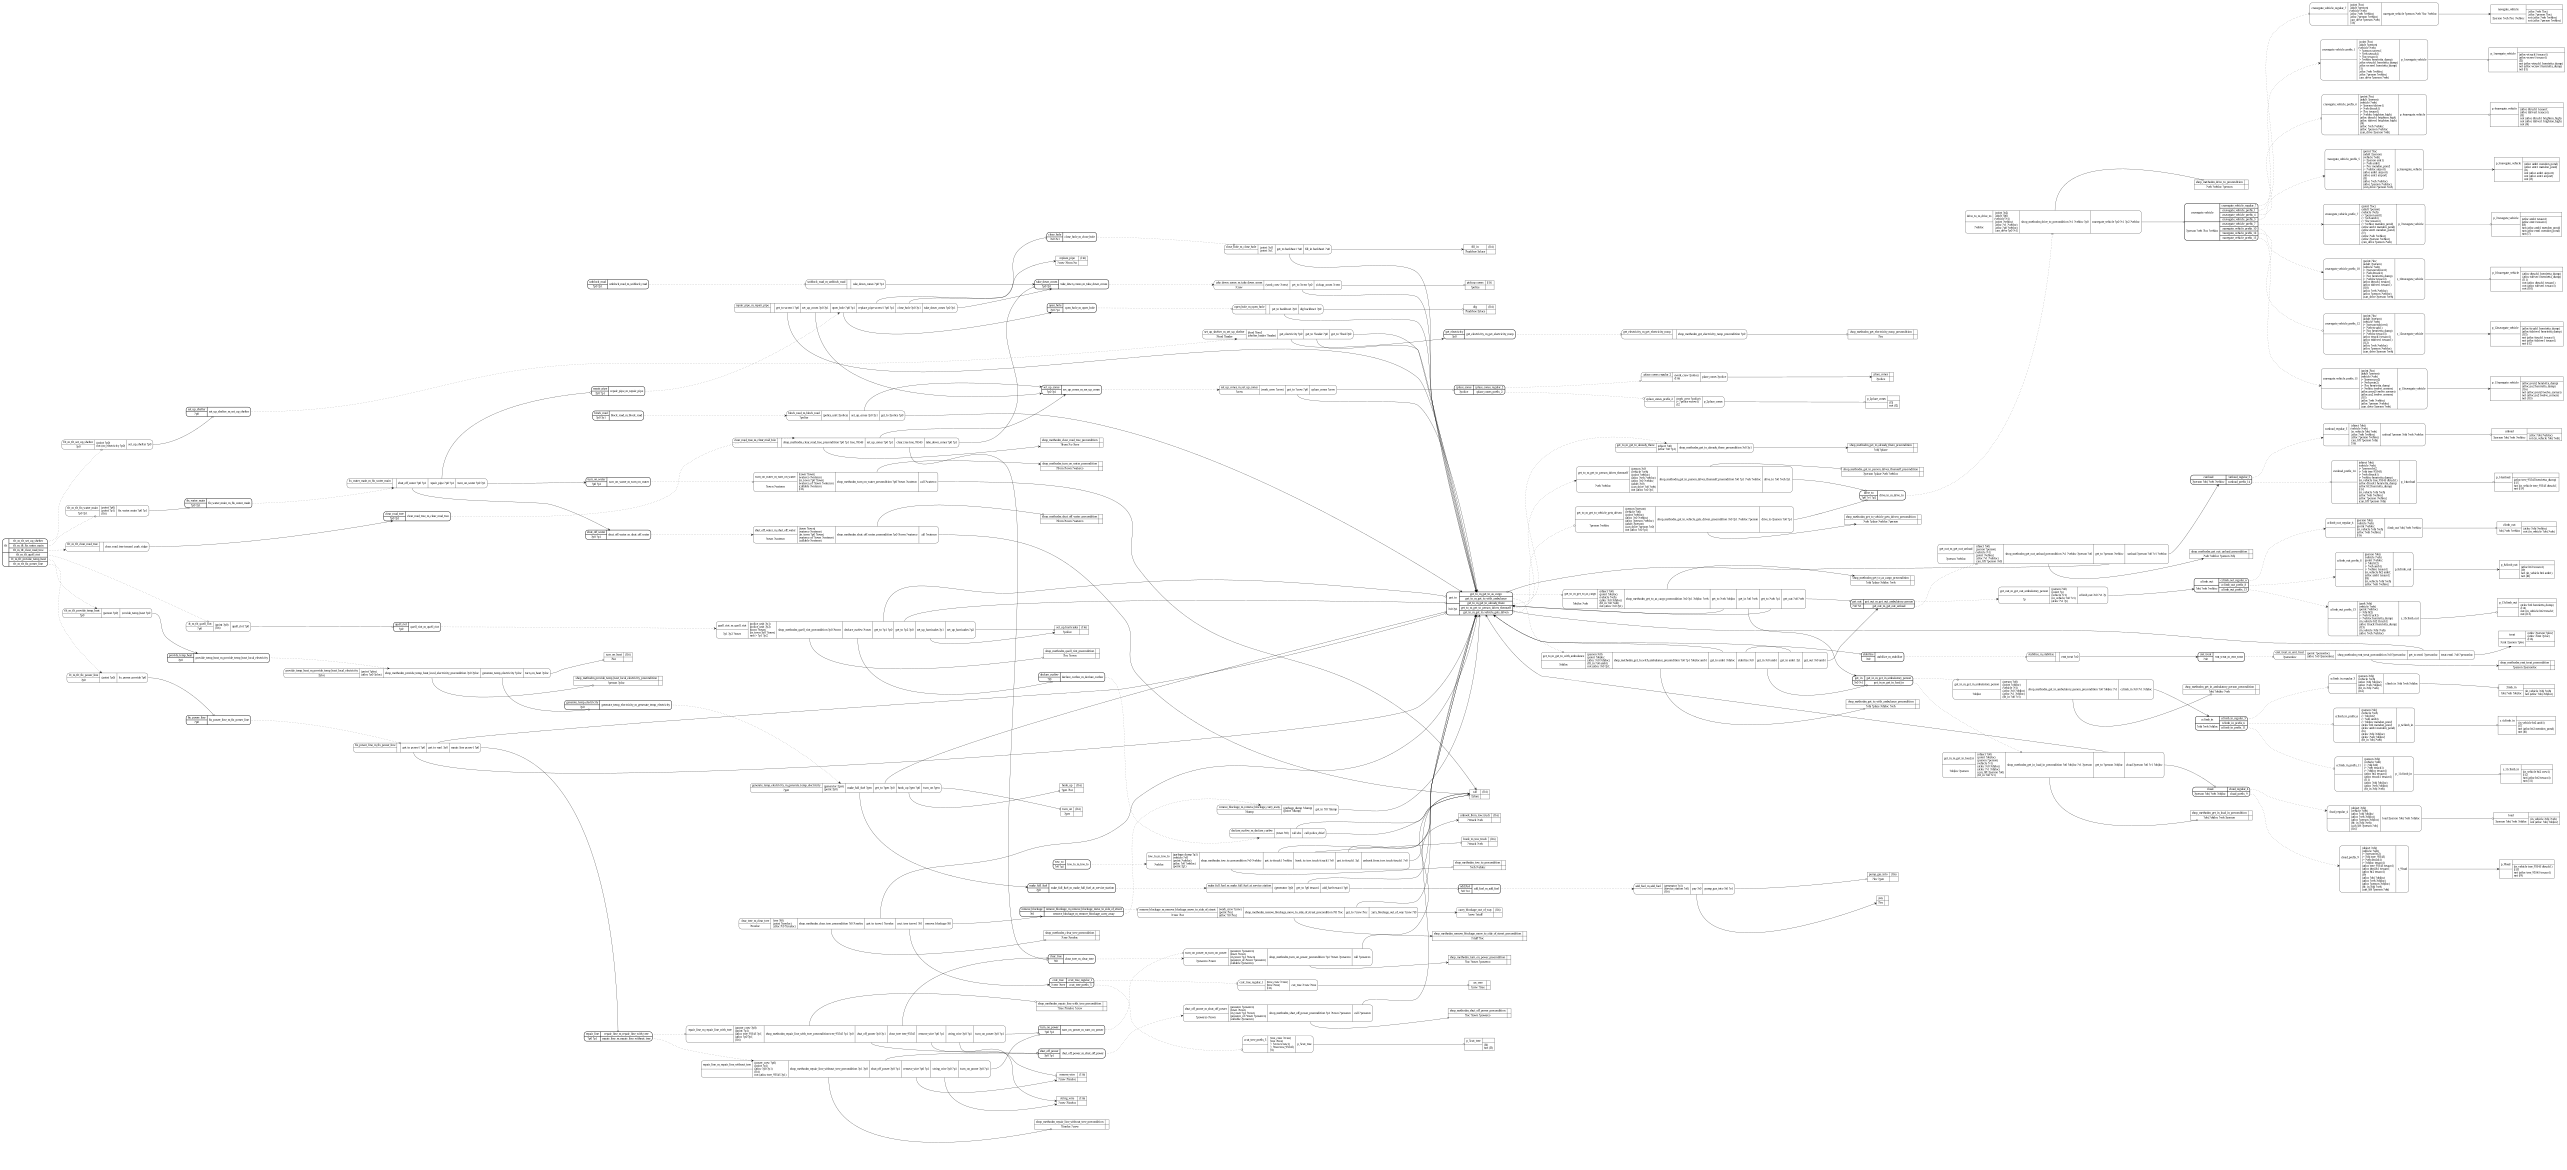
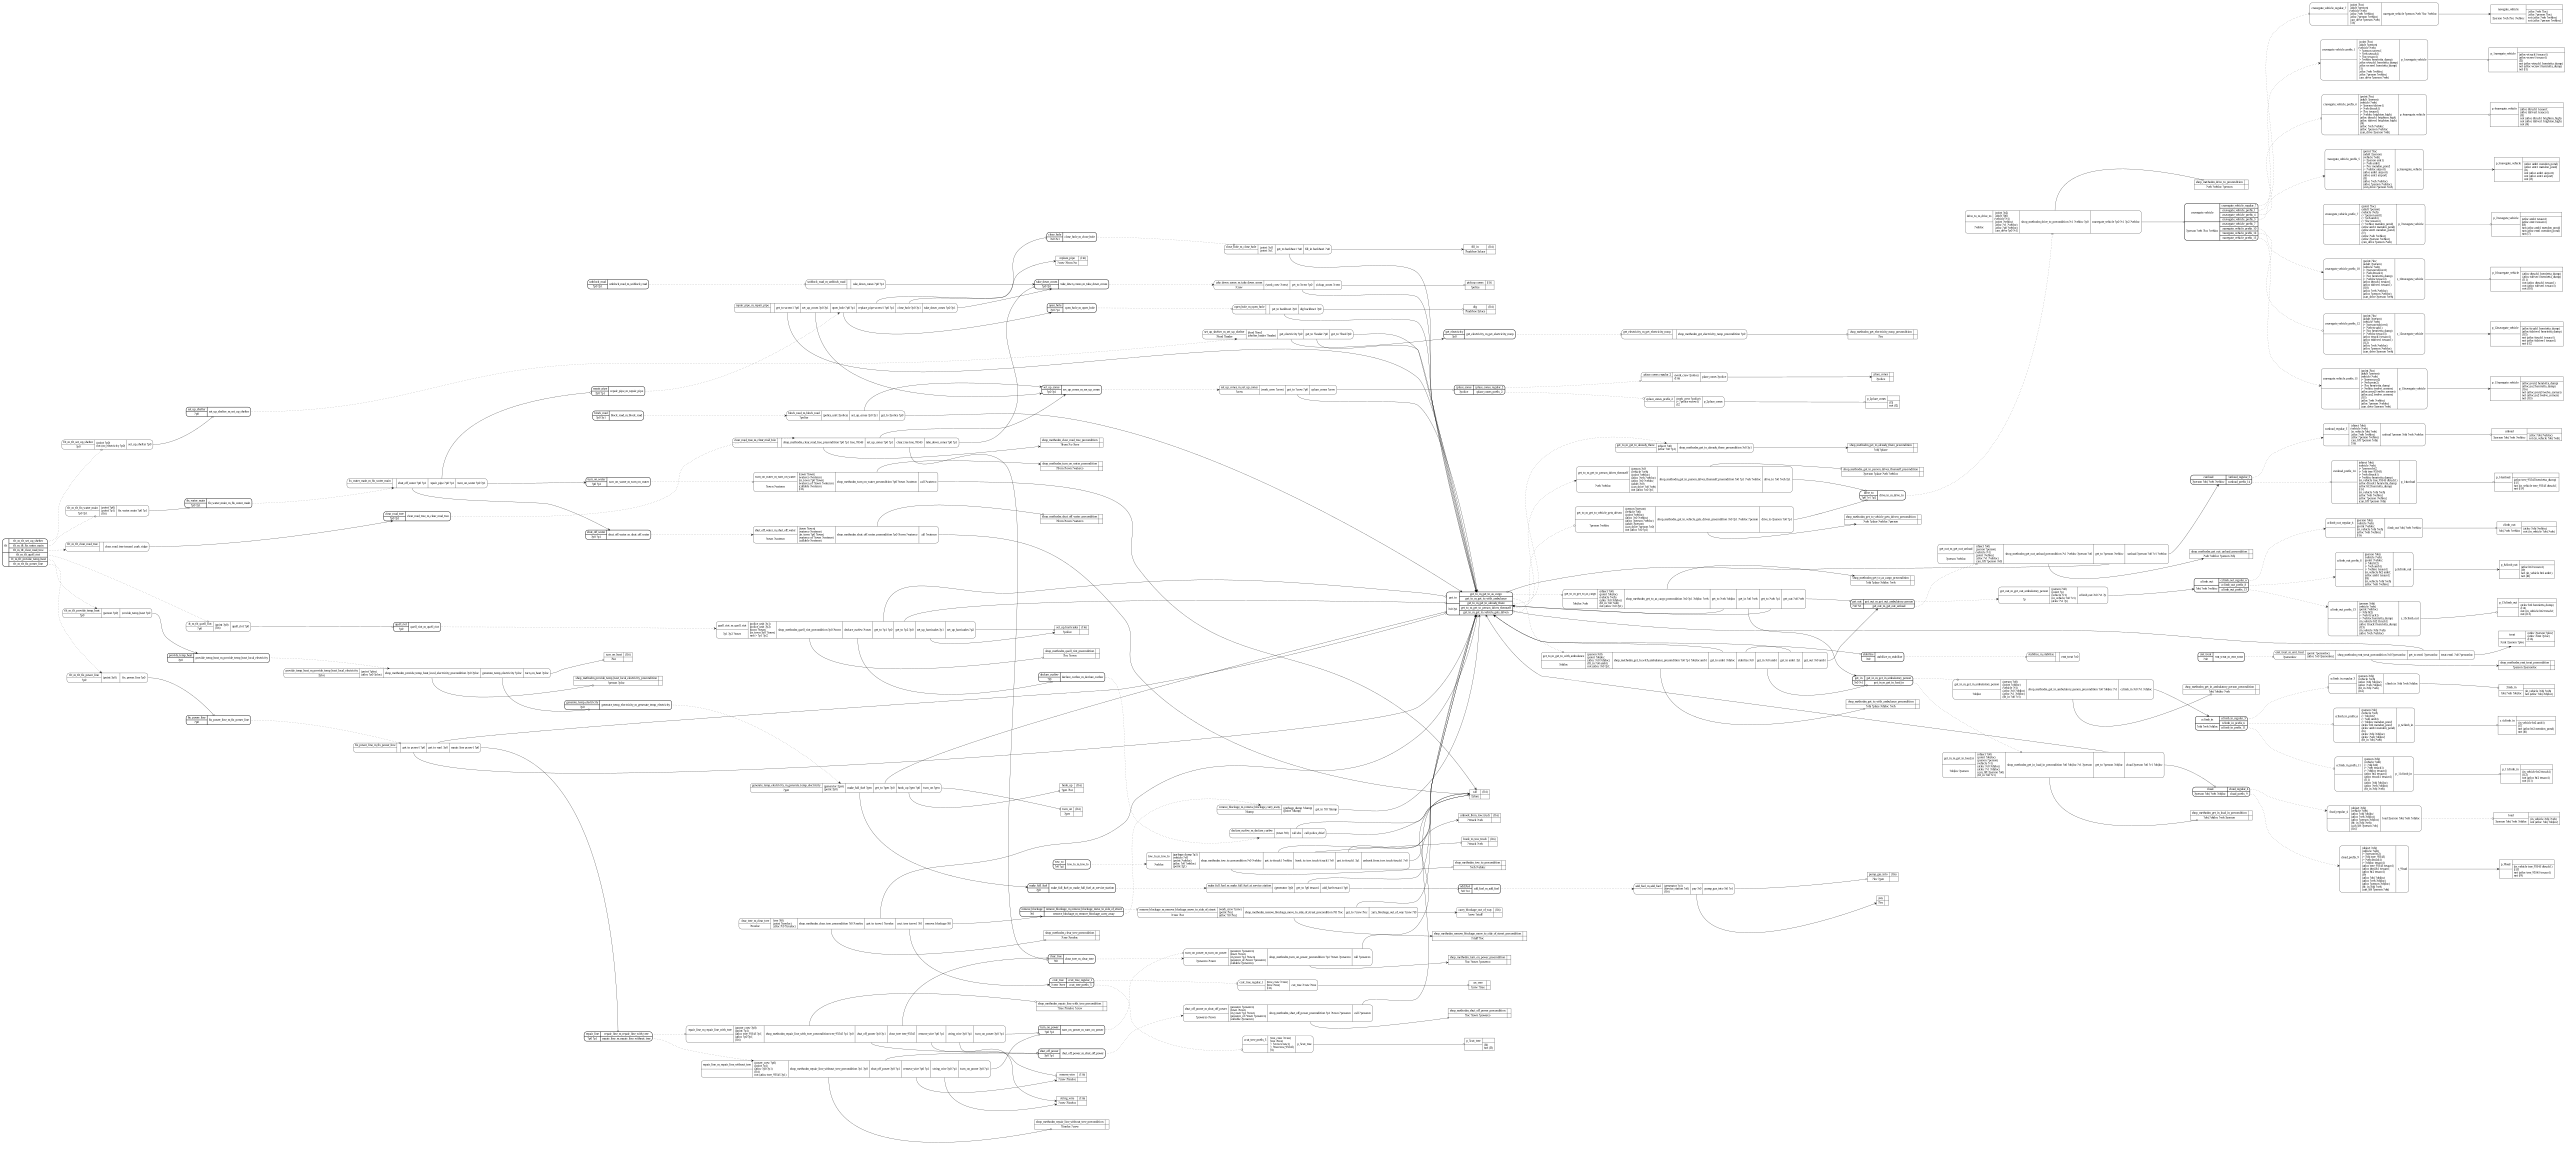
edge "cnavegate_vehicle" -> "cnavegate_vehicle_prefix_7": removed
node "cclimb_out_prefix_13": text "(park ?obj)" -> "(person ?obj)"
edge "stabilize_m_stabilize" -> "emt_treat": removed
node "tlt_m_tlt_fix_power_line": text "fix_power_provide ?p0" -> "fix_power_line ?p0"
node "p_11climb_in": text "(in_vehicle ht2 crew1)" -> "(in_vehicle ht2 ttruck1)"
edge "cload_regular_4" -> "load": style solid -> dotted
